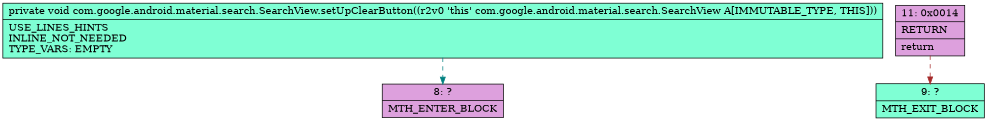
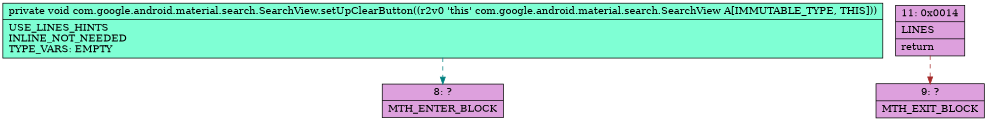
node "11: 0x0014": text "RETURN" -> "LINES"
node "9: ?": fillcolor aquamarine -> plum
